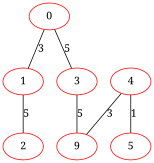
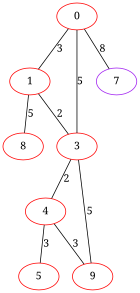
node "7": added
edge "1" -- "3": added, label "2"
edge "4" -- "5": label "1" -> "3"
node "2": label "2" -> "8"
edge "3" -- "4": added, label "2"
